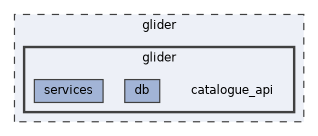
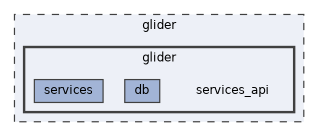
node "catalogue_api": label "catalogue_api" -> "services_api"
